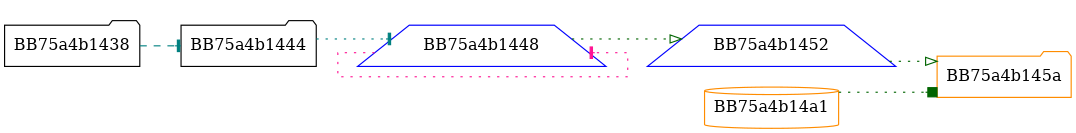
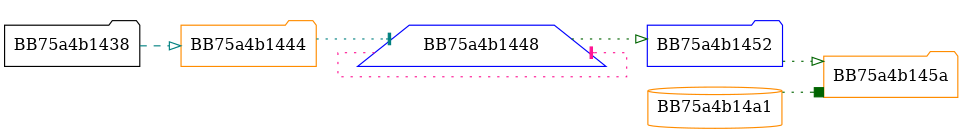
edge "BB75a4b1438" -> "BB75a4b1444": arrowhead tee -> onormal
node "BB75a4b1444": color black -> darkorange
node "BB75a4b1452": shape trapezium -> folder
